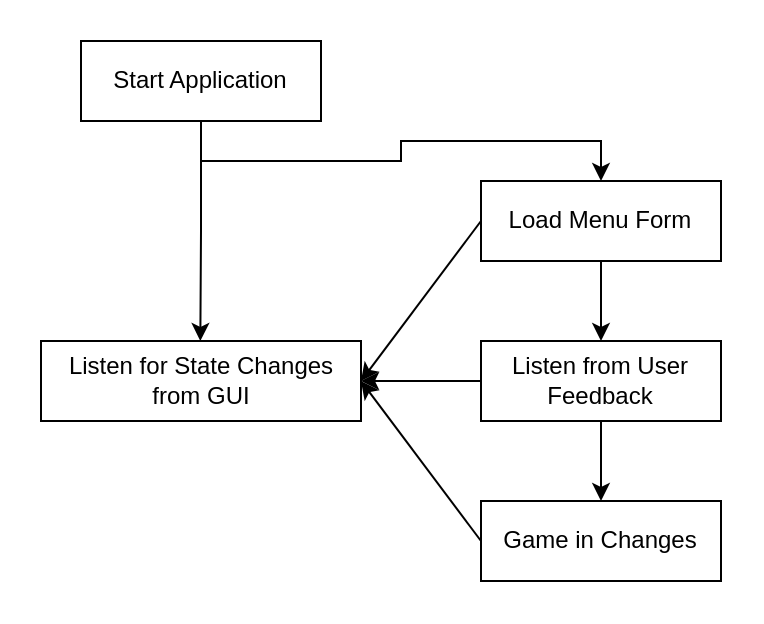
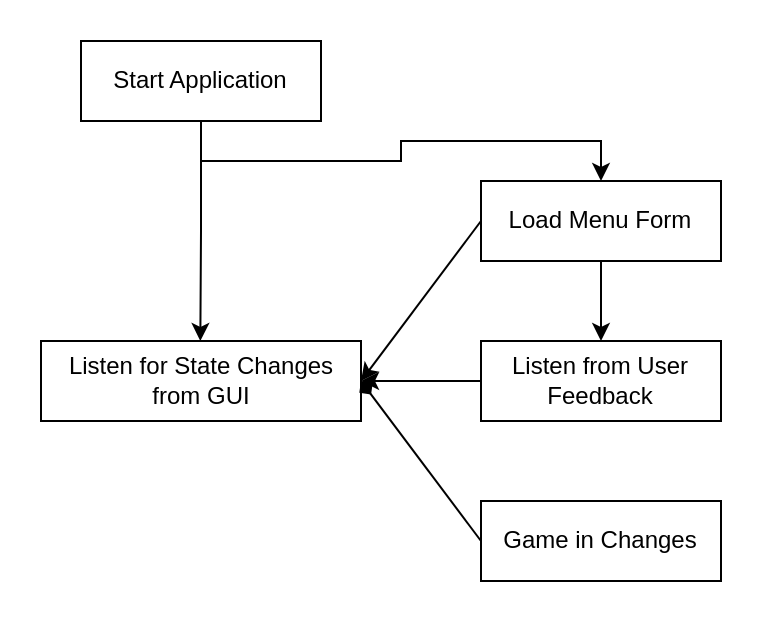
edge "Game in Changes" -> "Listen for State Changes from GUI": arrowhead classic -> diamond
edge "Listen from User Feedback" -> "Game in Changes": removed
